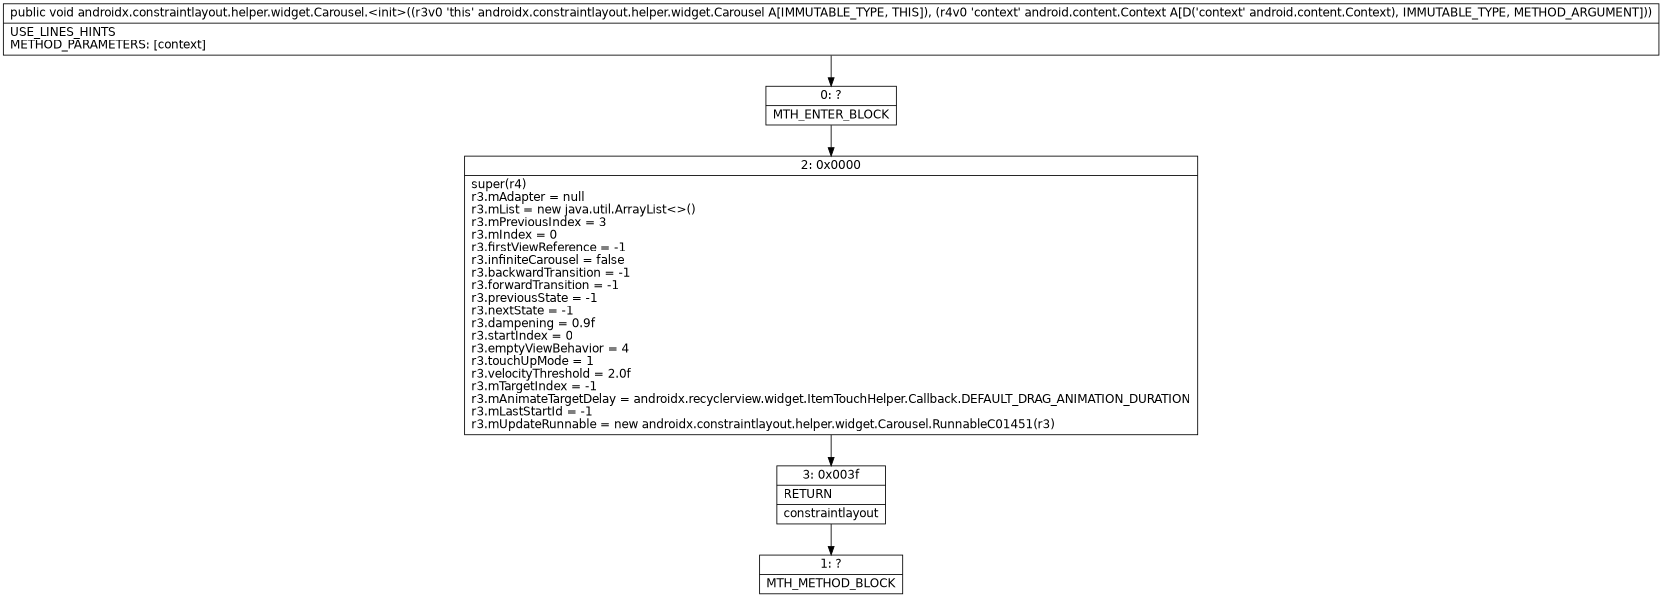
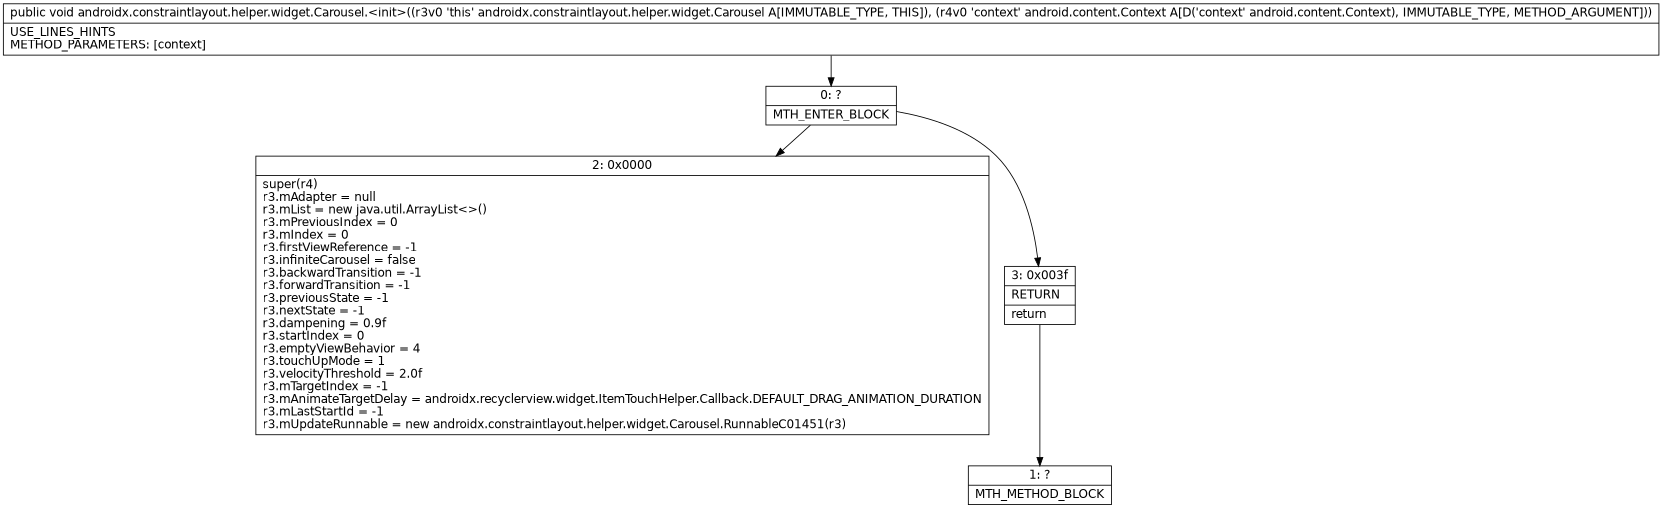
node "2: 0x0000": text "r3.mPreviousIndex = 3" -> "r3.mPreviousIndex = 0"
edge "2: 0x0000" -> "3: 0x003f": now "0: ?" -> "3: 0x003f"
node "3: 0x003f": text "constraintlayout" -> "return"
